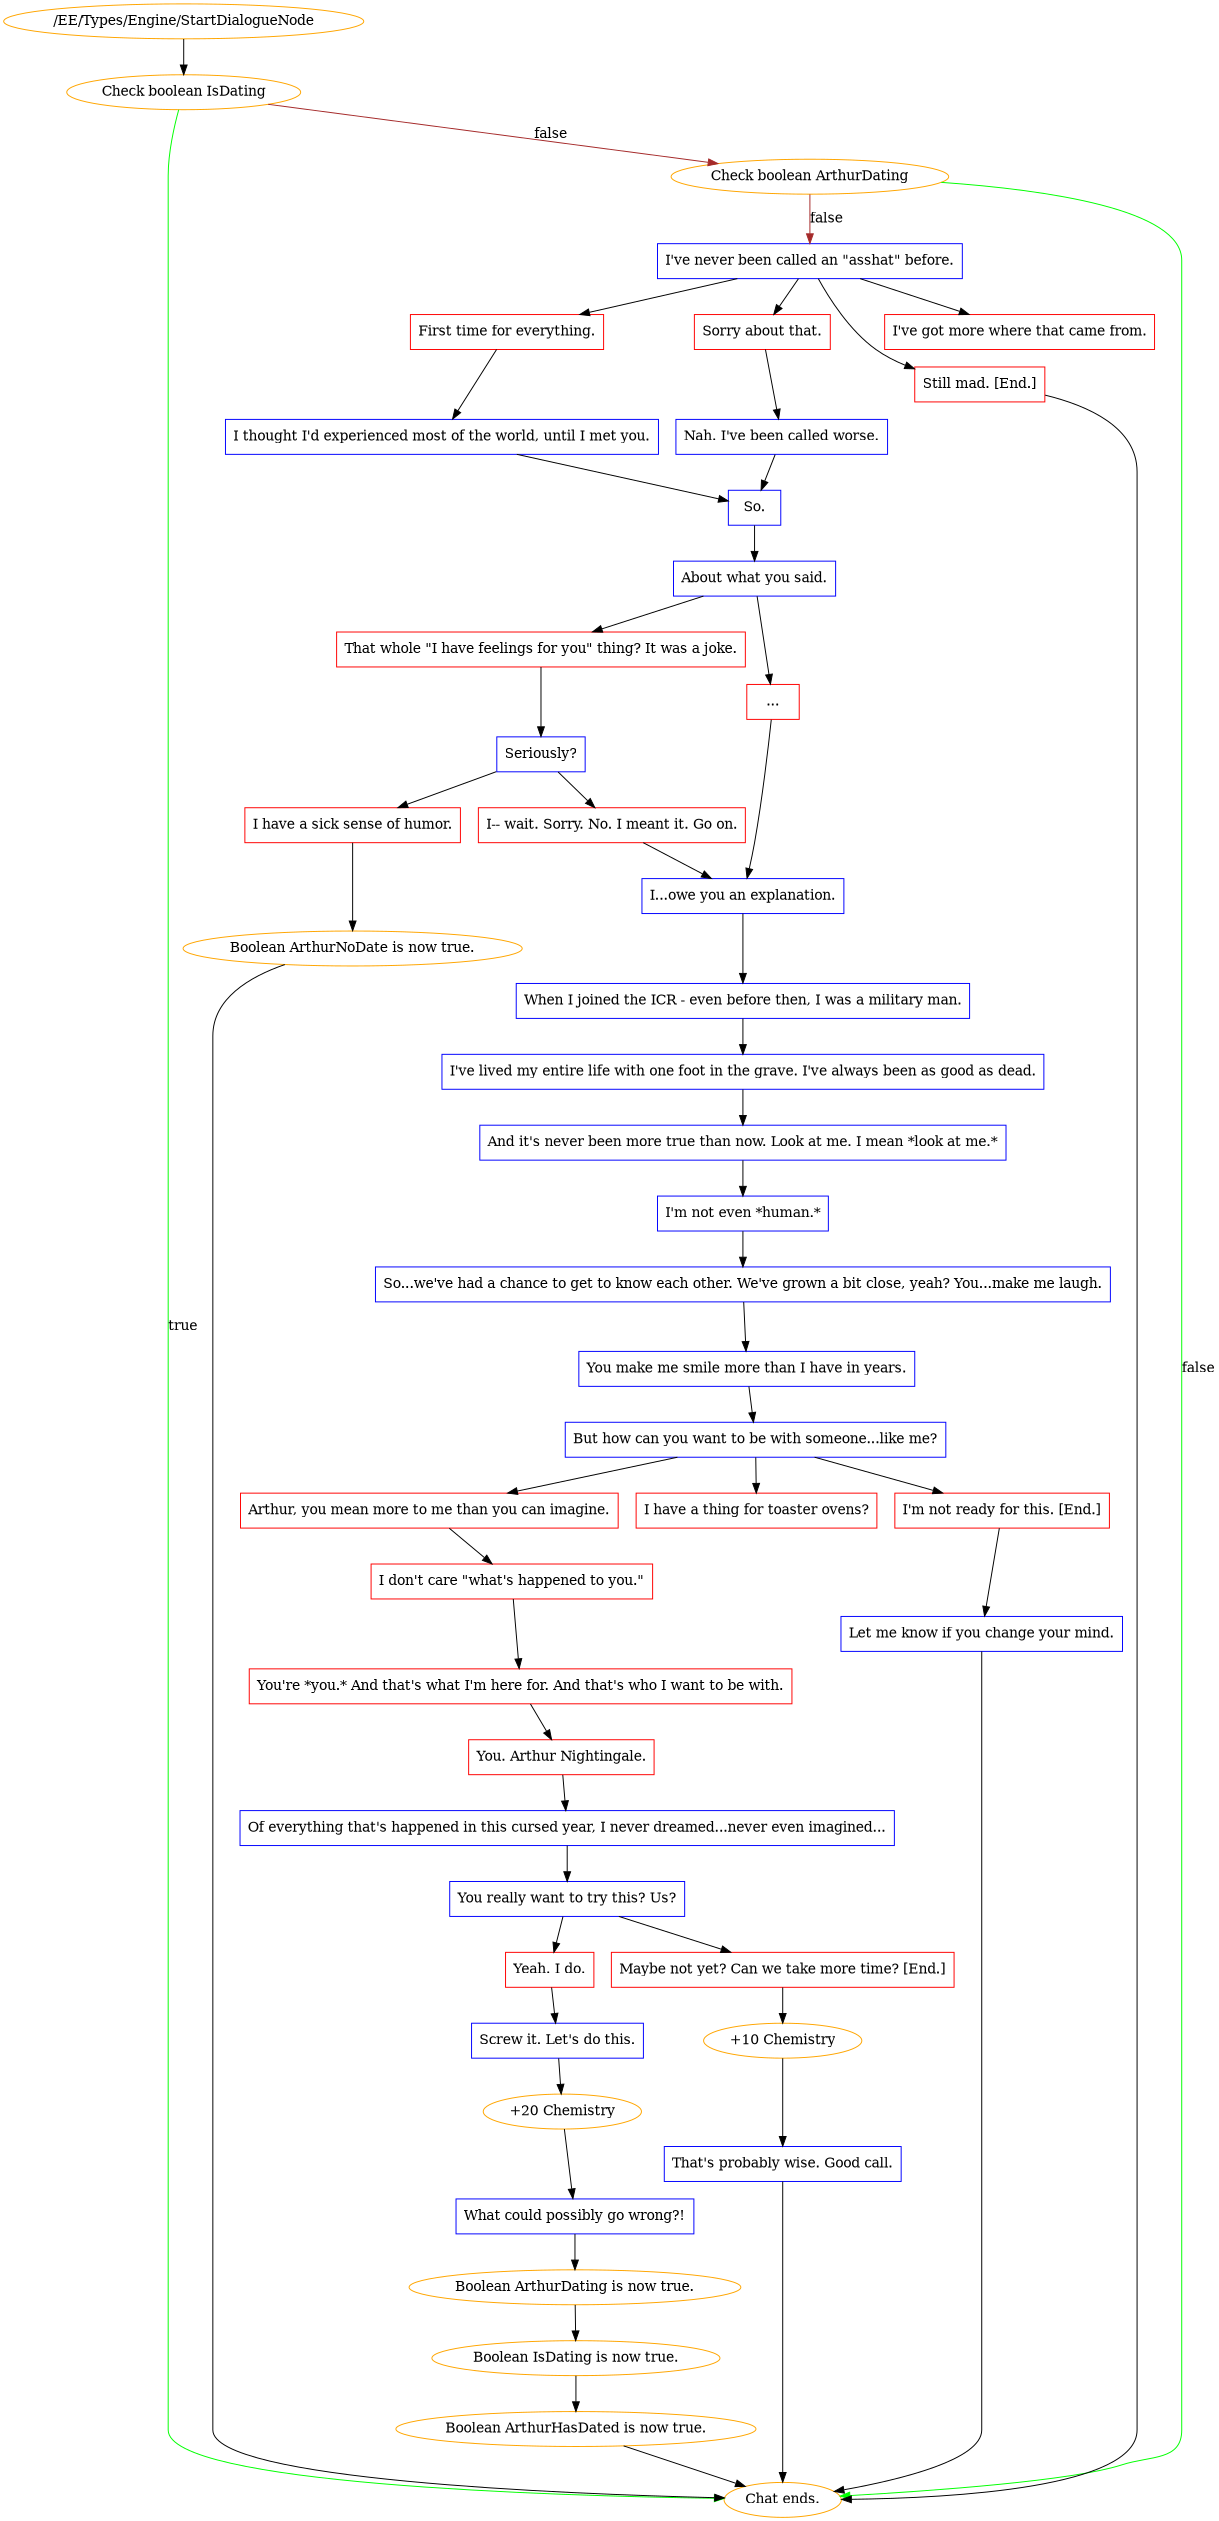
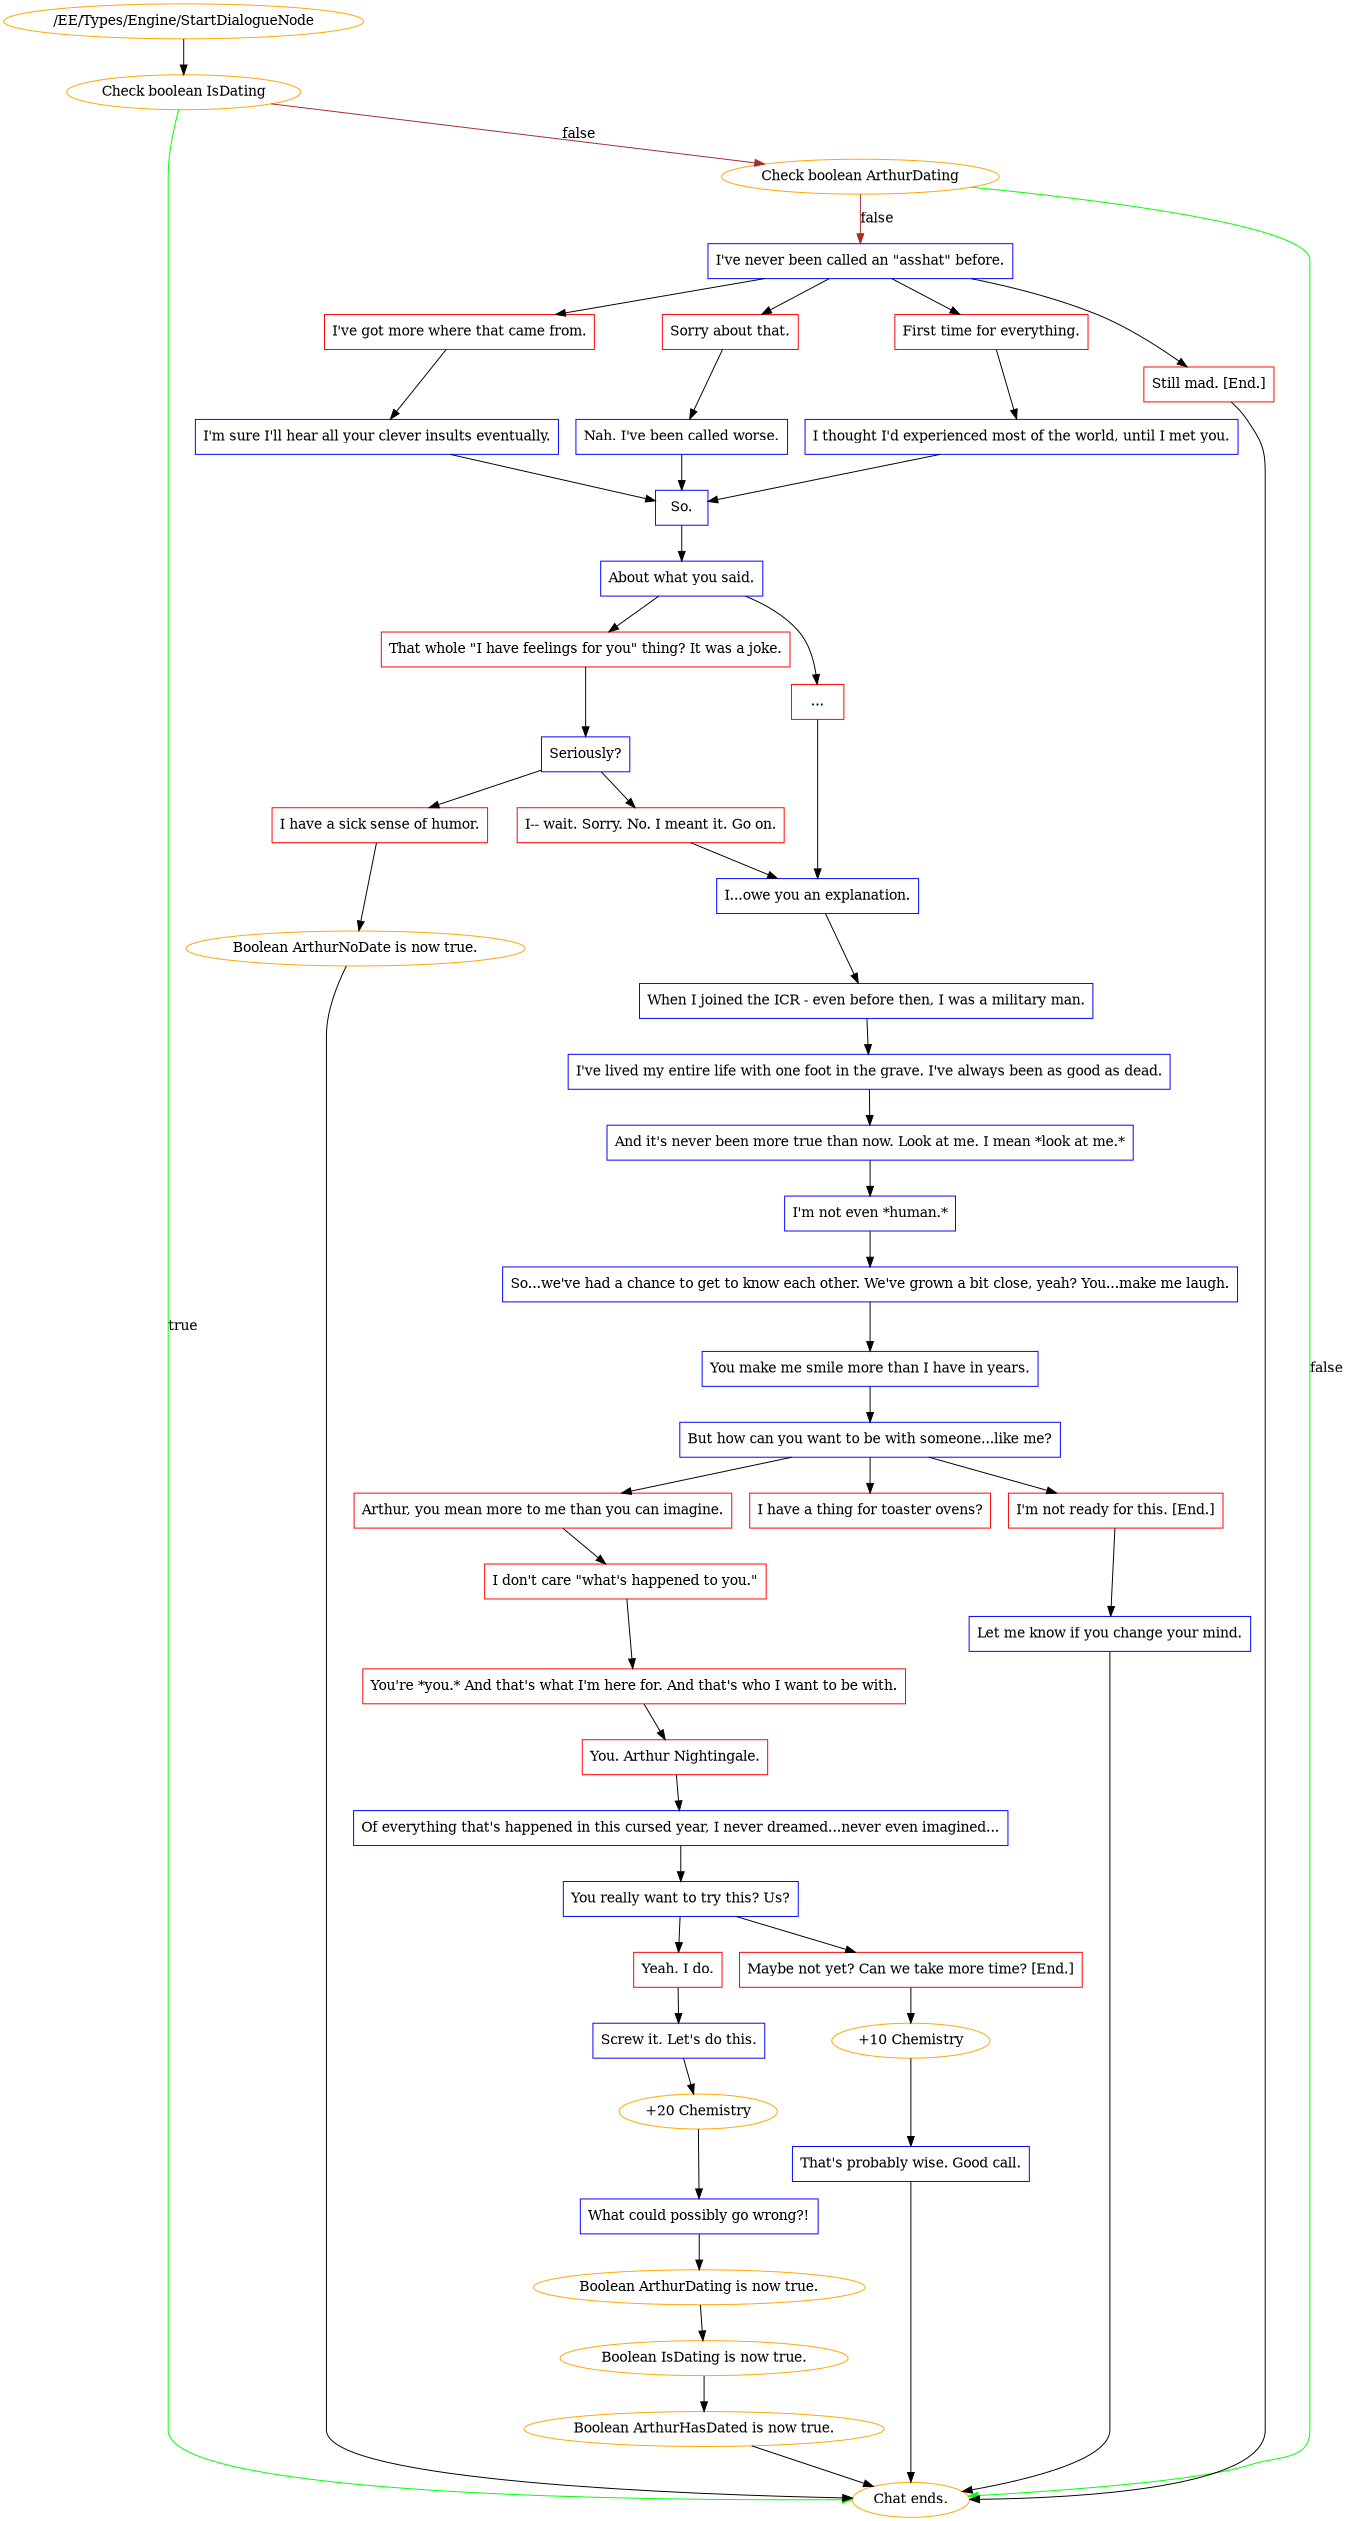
node "I'm sure I'll hear all your clever insults eventually.": added
